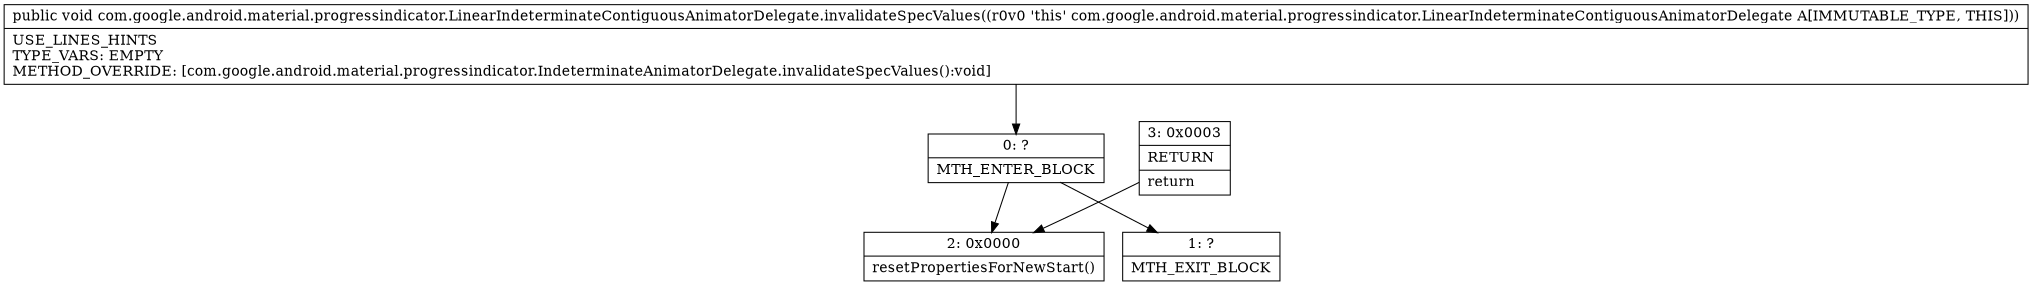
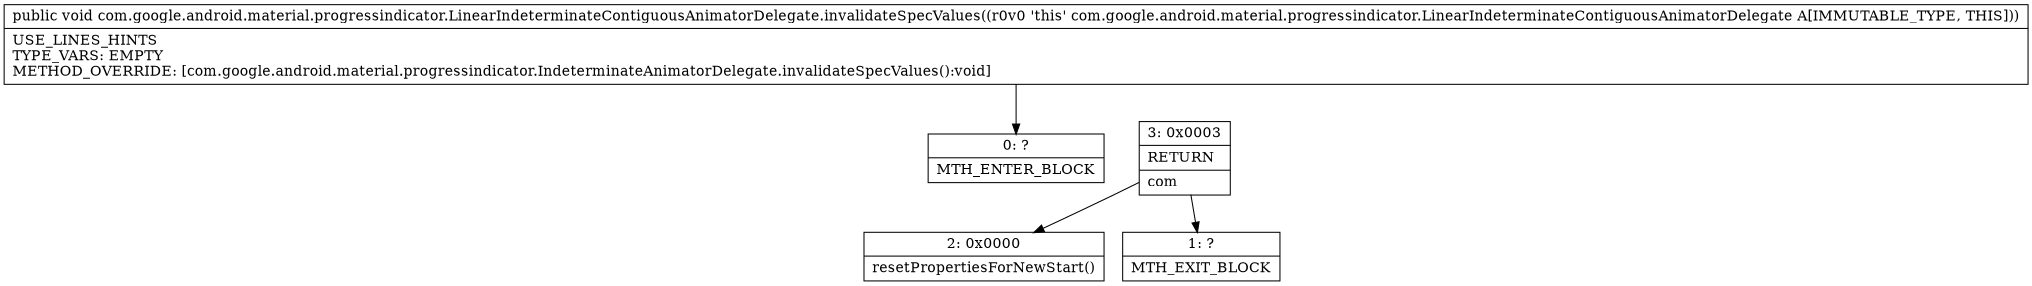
node "3: 0x0003": text "return" -> "com"
edge "0: ?" -> "2: 0x0000": removed
edge "0: ?" -> "1: ?": now "3: 0x0003" -> "1: ?"
